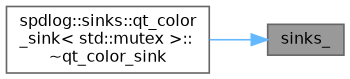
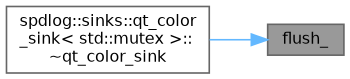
node "sinks_": label "sinks_" -> "flush_"
